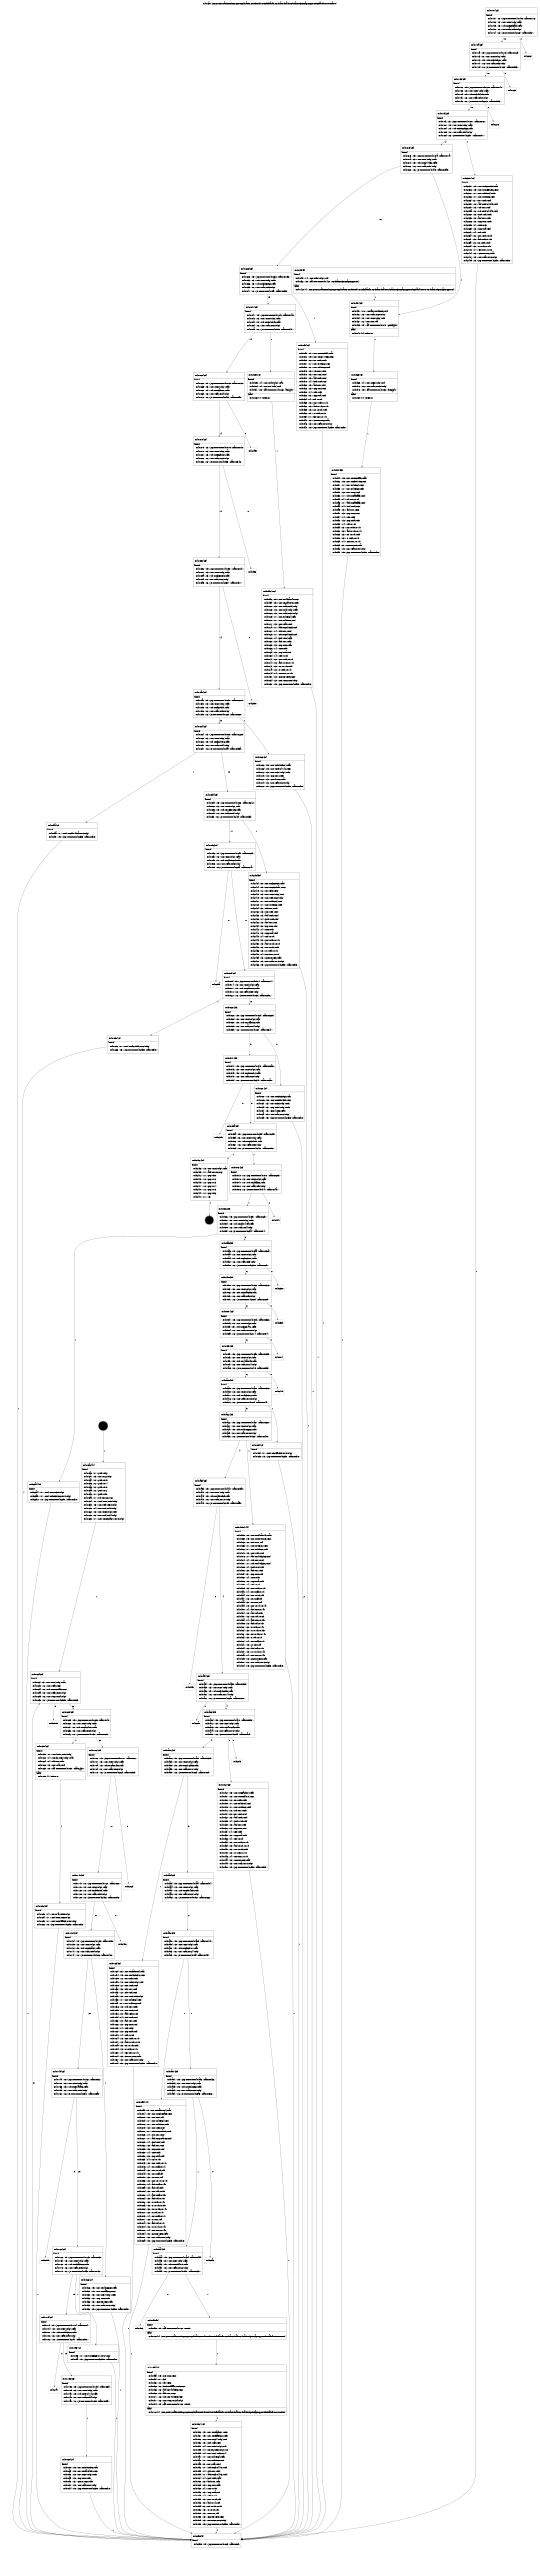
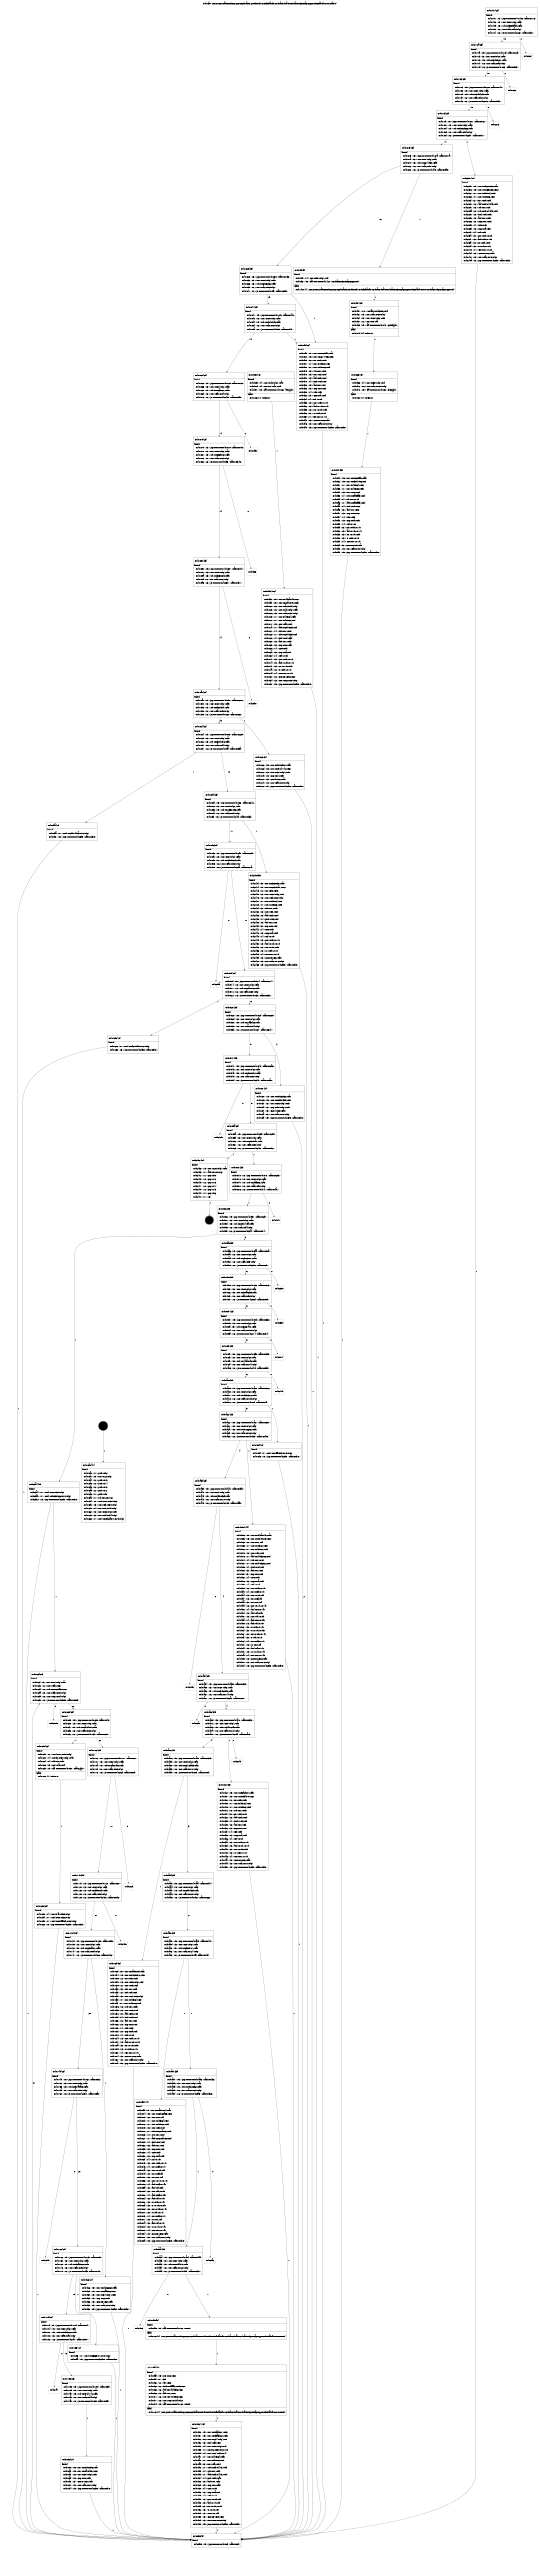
edge "0x401815 [25]" -> "0x401f57 [23]": now "0x401815 [25]" -> "0x401f4e [9]"
edge "0x401847 [25]" -> "0x401be9 [13]": now "0x401847 [25]" -> "0x401efb [83]"
edge "0x4016a0 [47]" -> "0x4016cf [26]": now "0x4023a4 [19]" -> "0x4016cf [26]"
edge "0x401dff [144]" -> "0x4025be [5]": removed, label "1"
